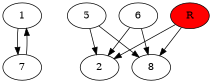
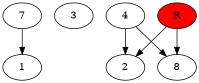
node "3": added
node "5": removed
node "6": label "6" -> "4"
edge "1" -> "7": removed
